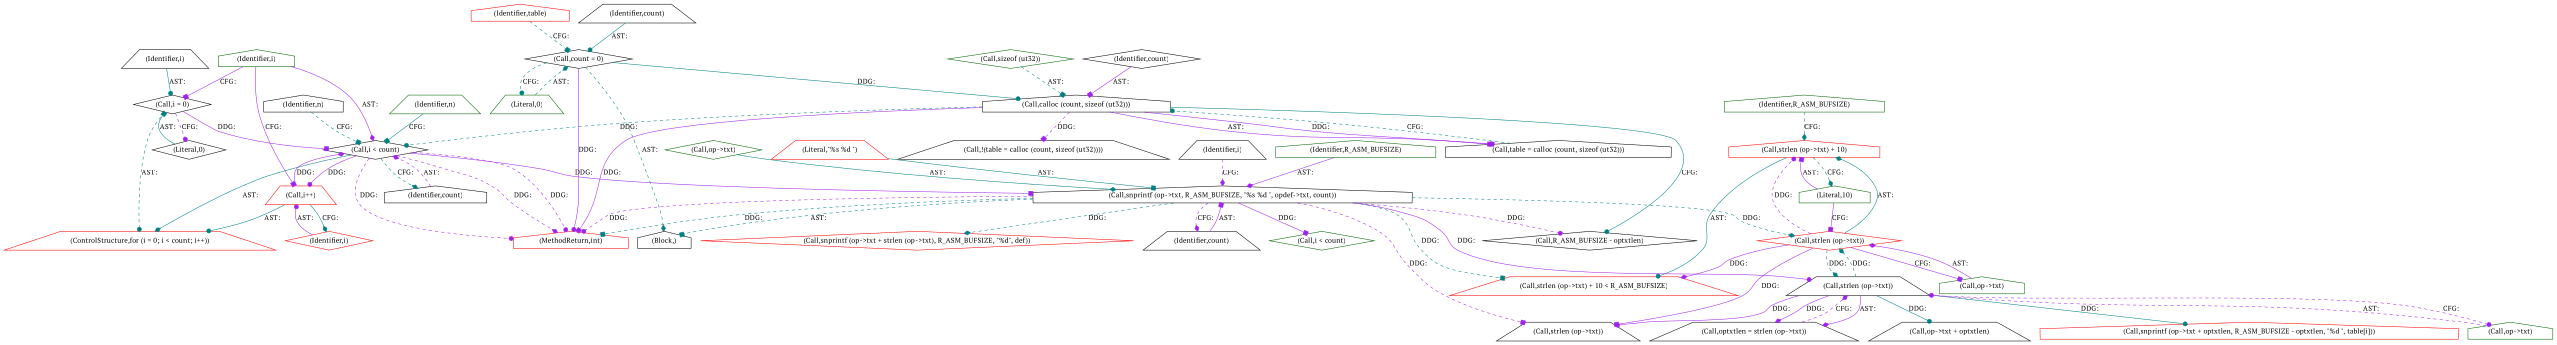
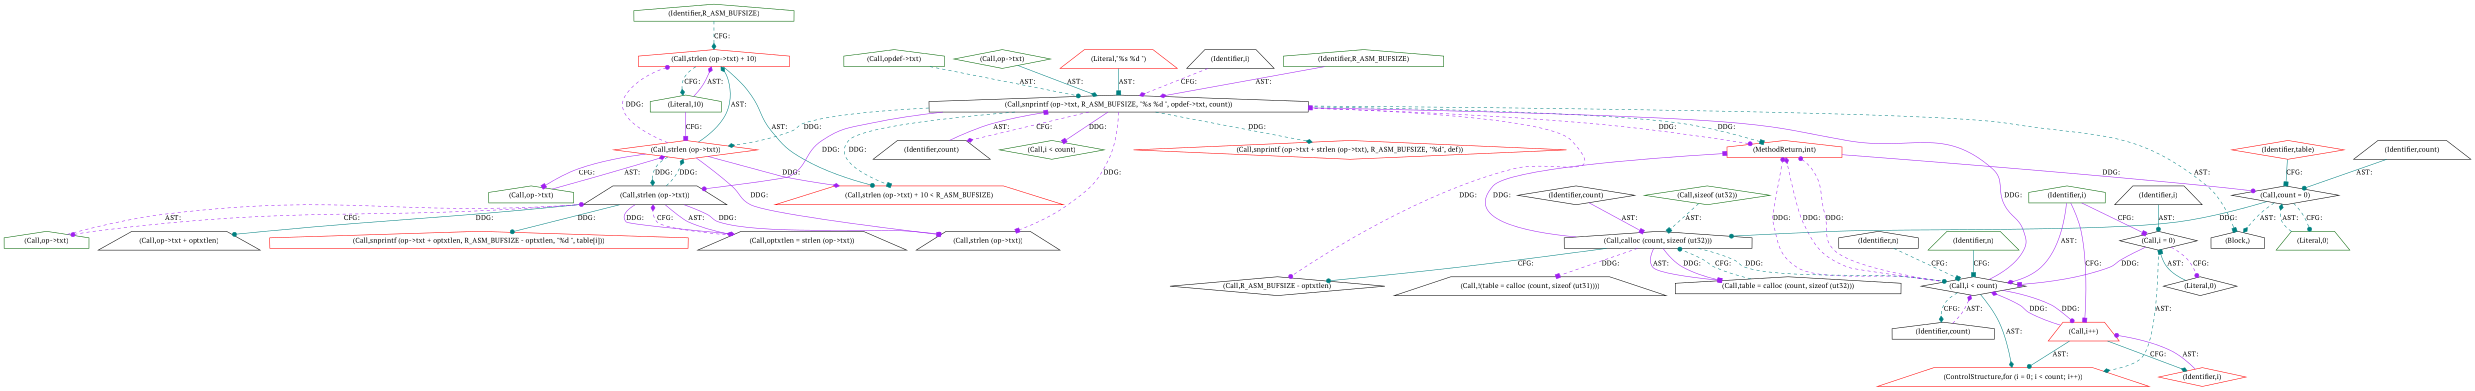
node "(Identifier,table)": shape house -> diamond
edge "(Identifier,table)" -> "(Call,count = 0)": style dashed -> solid
node "(Call,opdef->txt)": added
edge "(Call,count = 0)" -> "(MethodReturn,int)": reversed
node "(Call,!(table = calloc (count, sizeof (ut32))))": label "(Call,!(table = calloc (count, sizeof (ut32))))" -> "(Call,!(table = calloc (count, sizeof (ut31))))"
edge "(Call,i = 0)" -> "(ControlStructure,for (i = 0; i < count; i++))": arrowhead dot -> diamond
edge "(Literal,10)" -> "(Call,strlen (op->txt) + 10)": arrowhead box -> diamond
